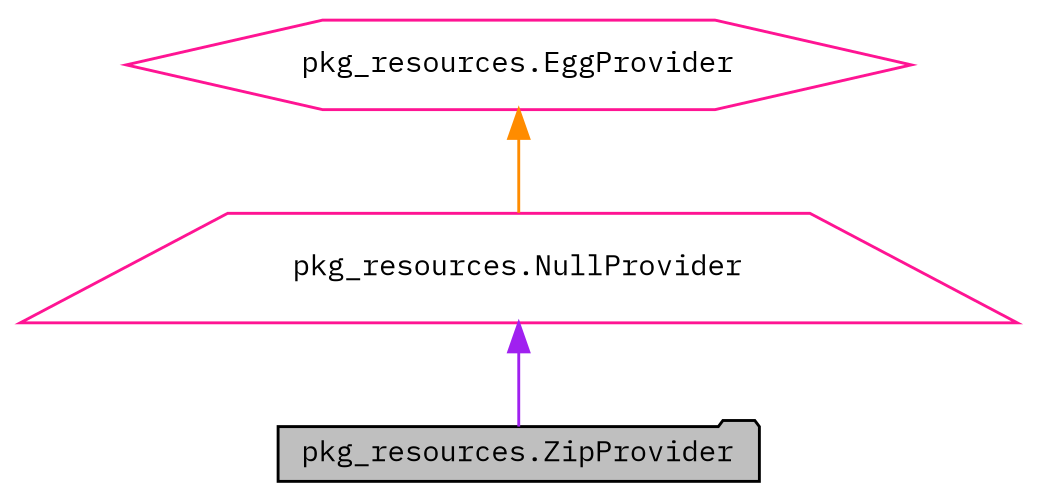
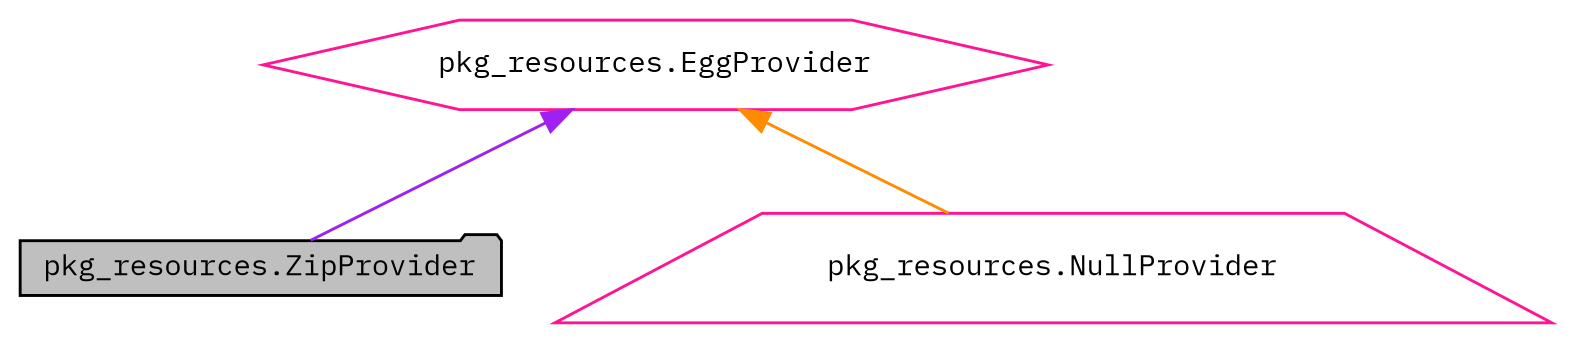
edge "pkg_resources.ZipProvider" -> "pkg_resources.NullProvider": now "pkg_resources.ZipProvider" -> "pkg_resources.EggProvider"
